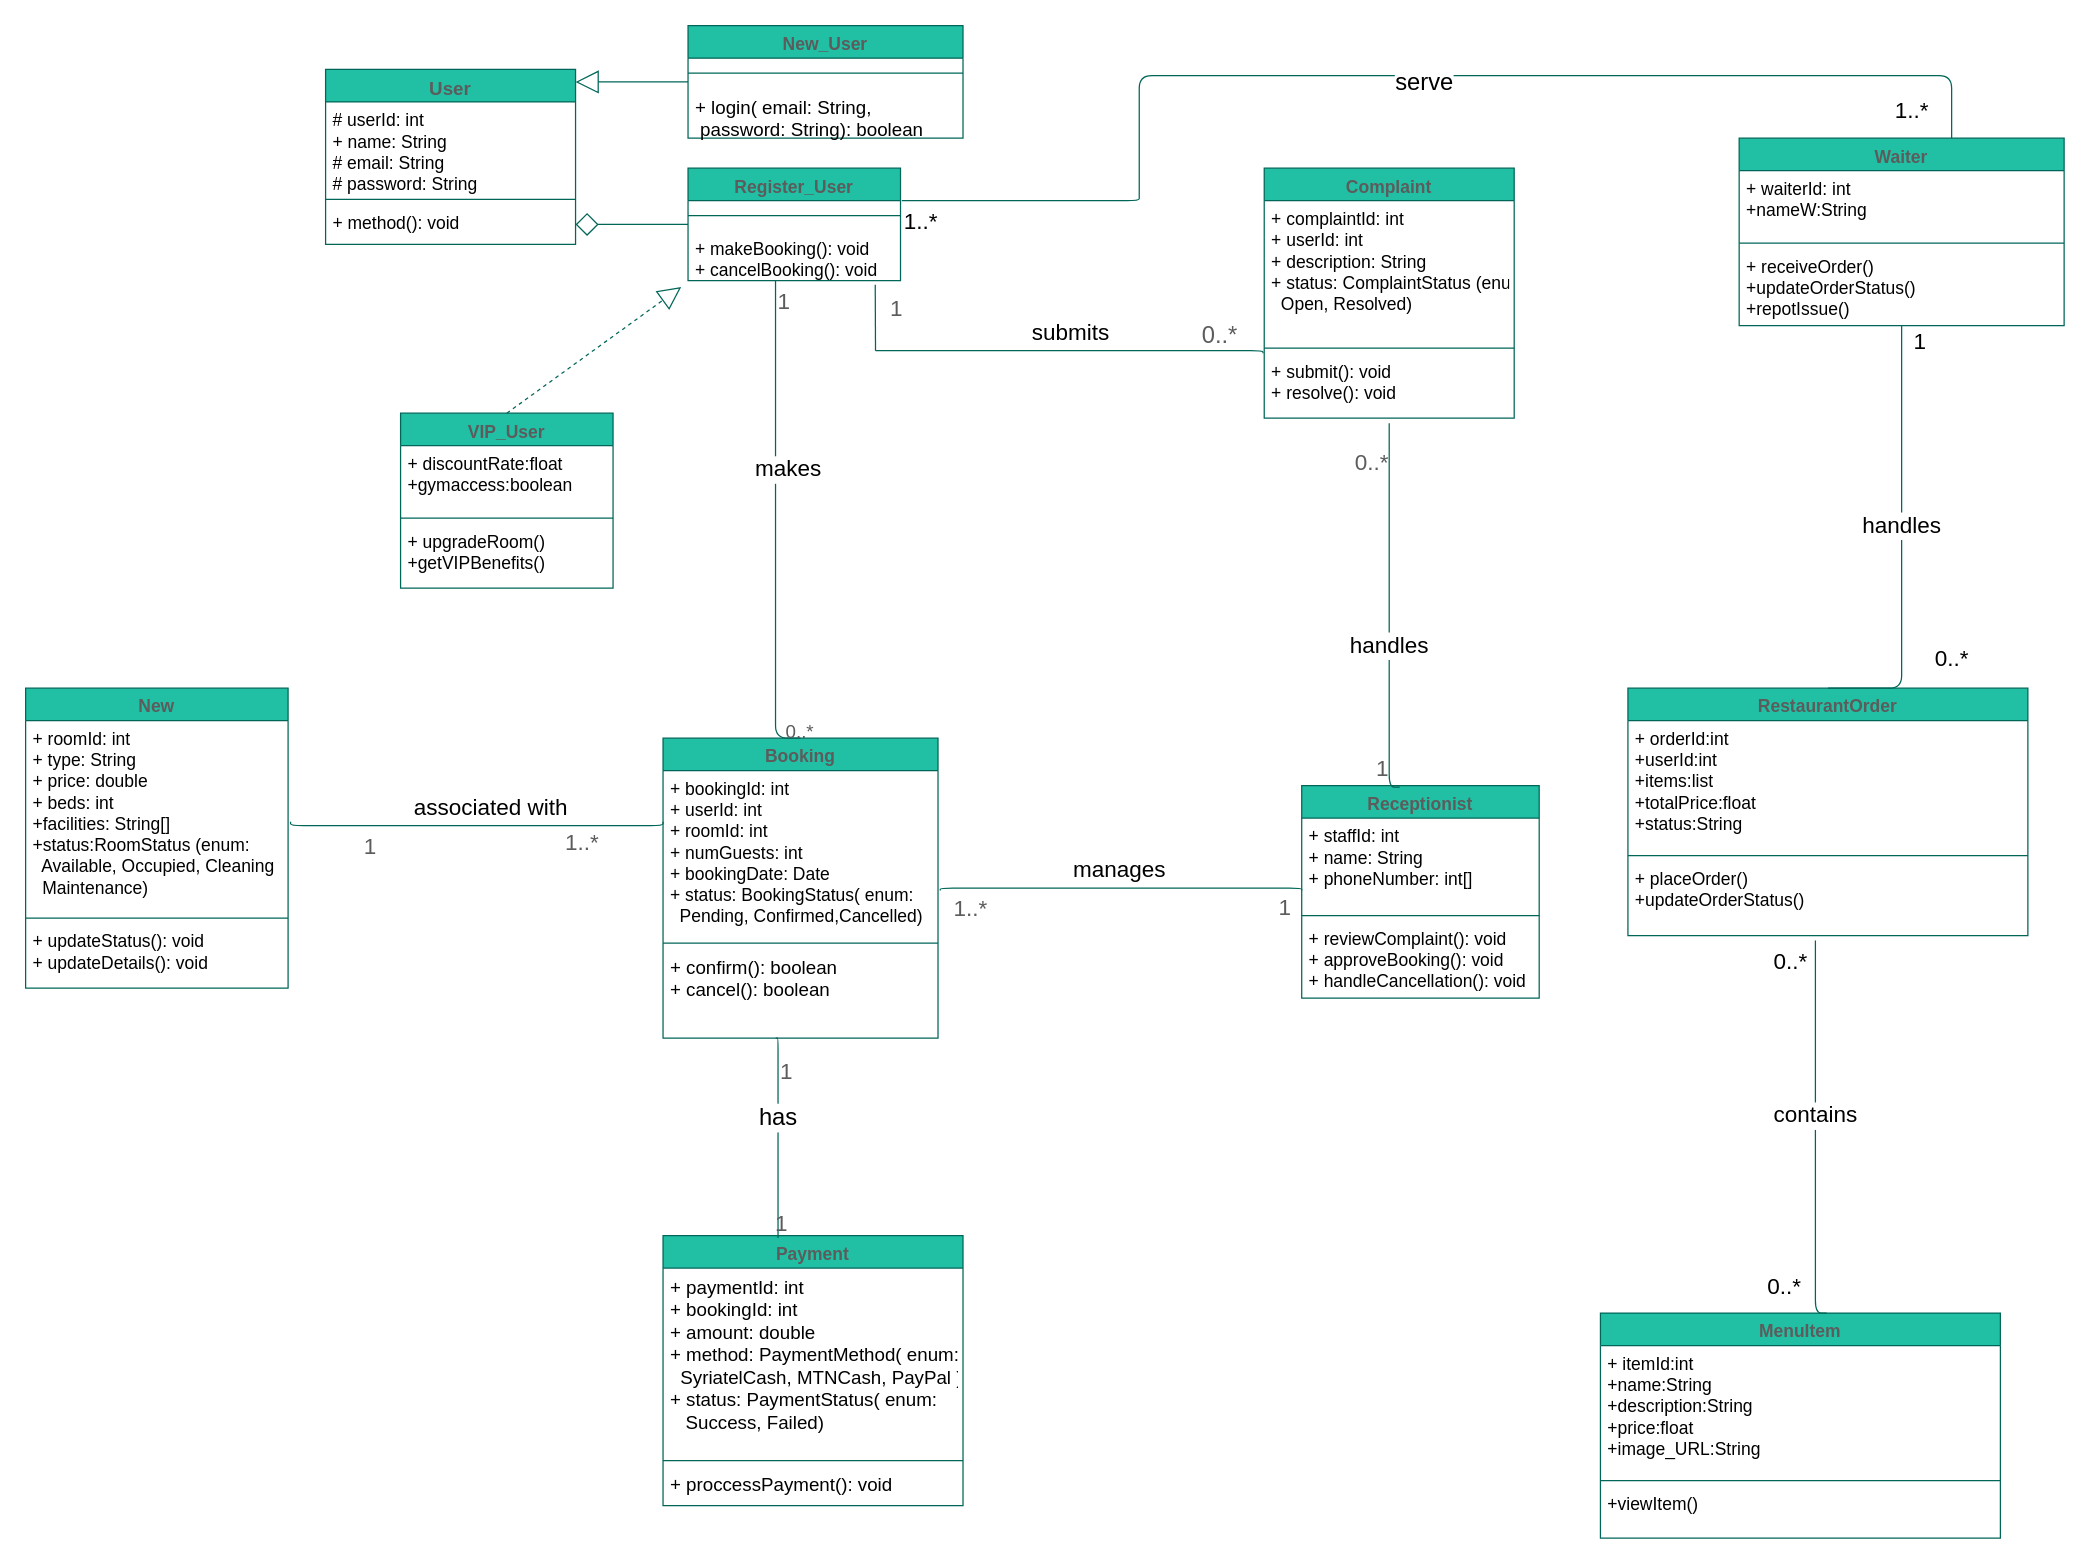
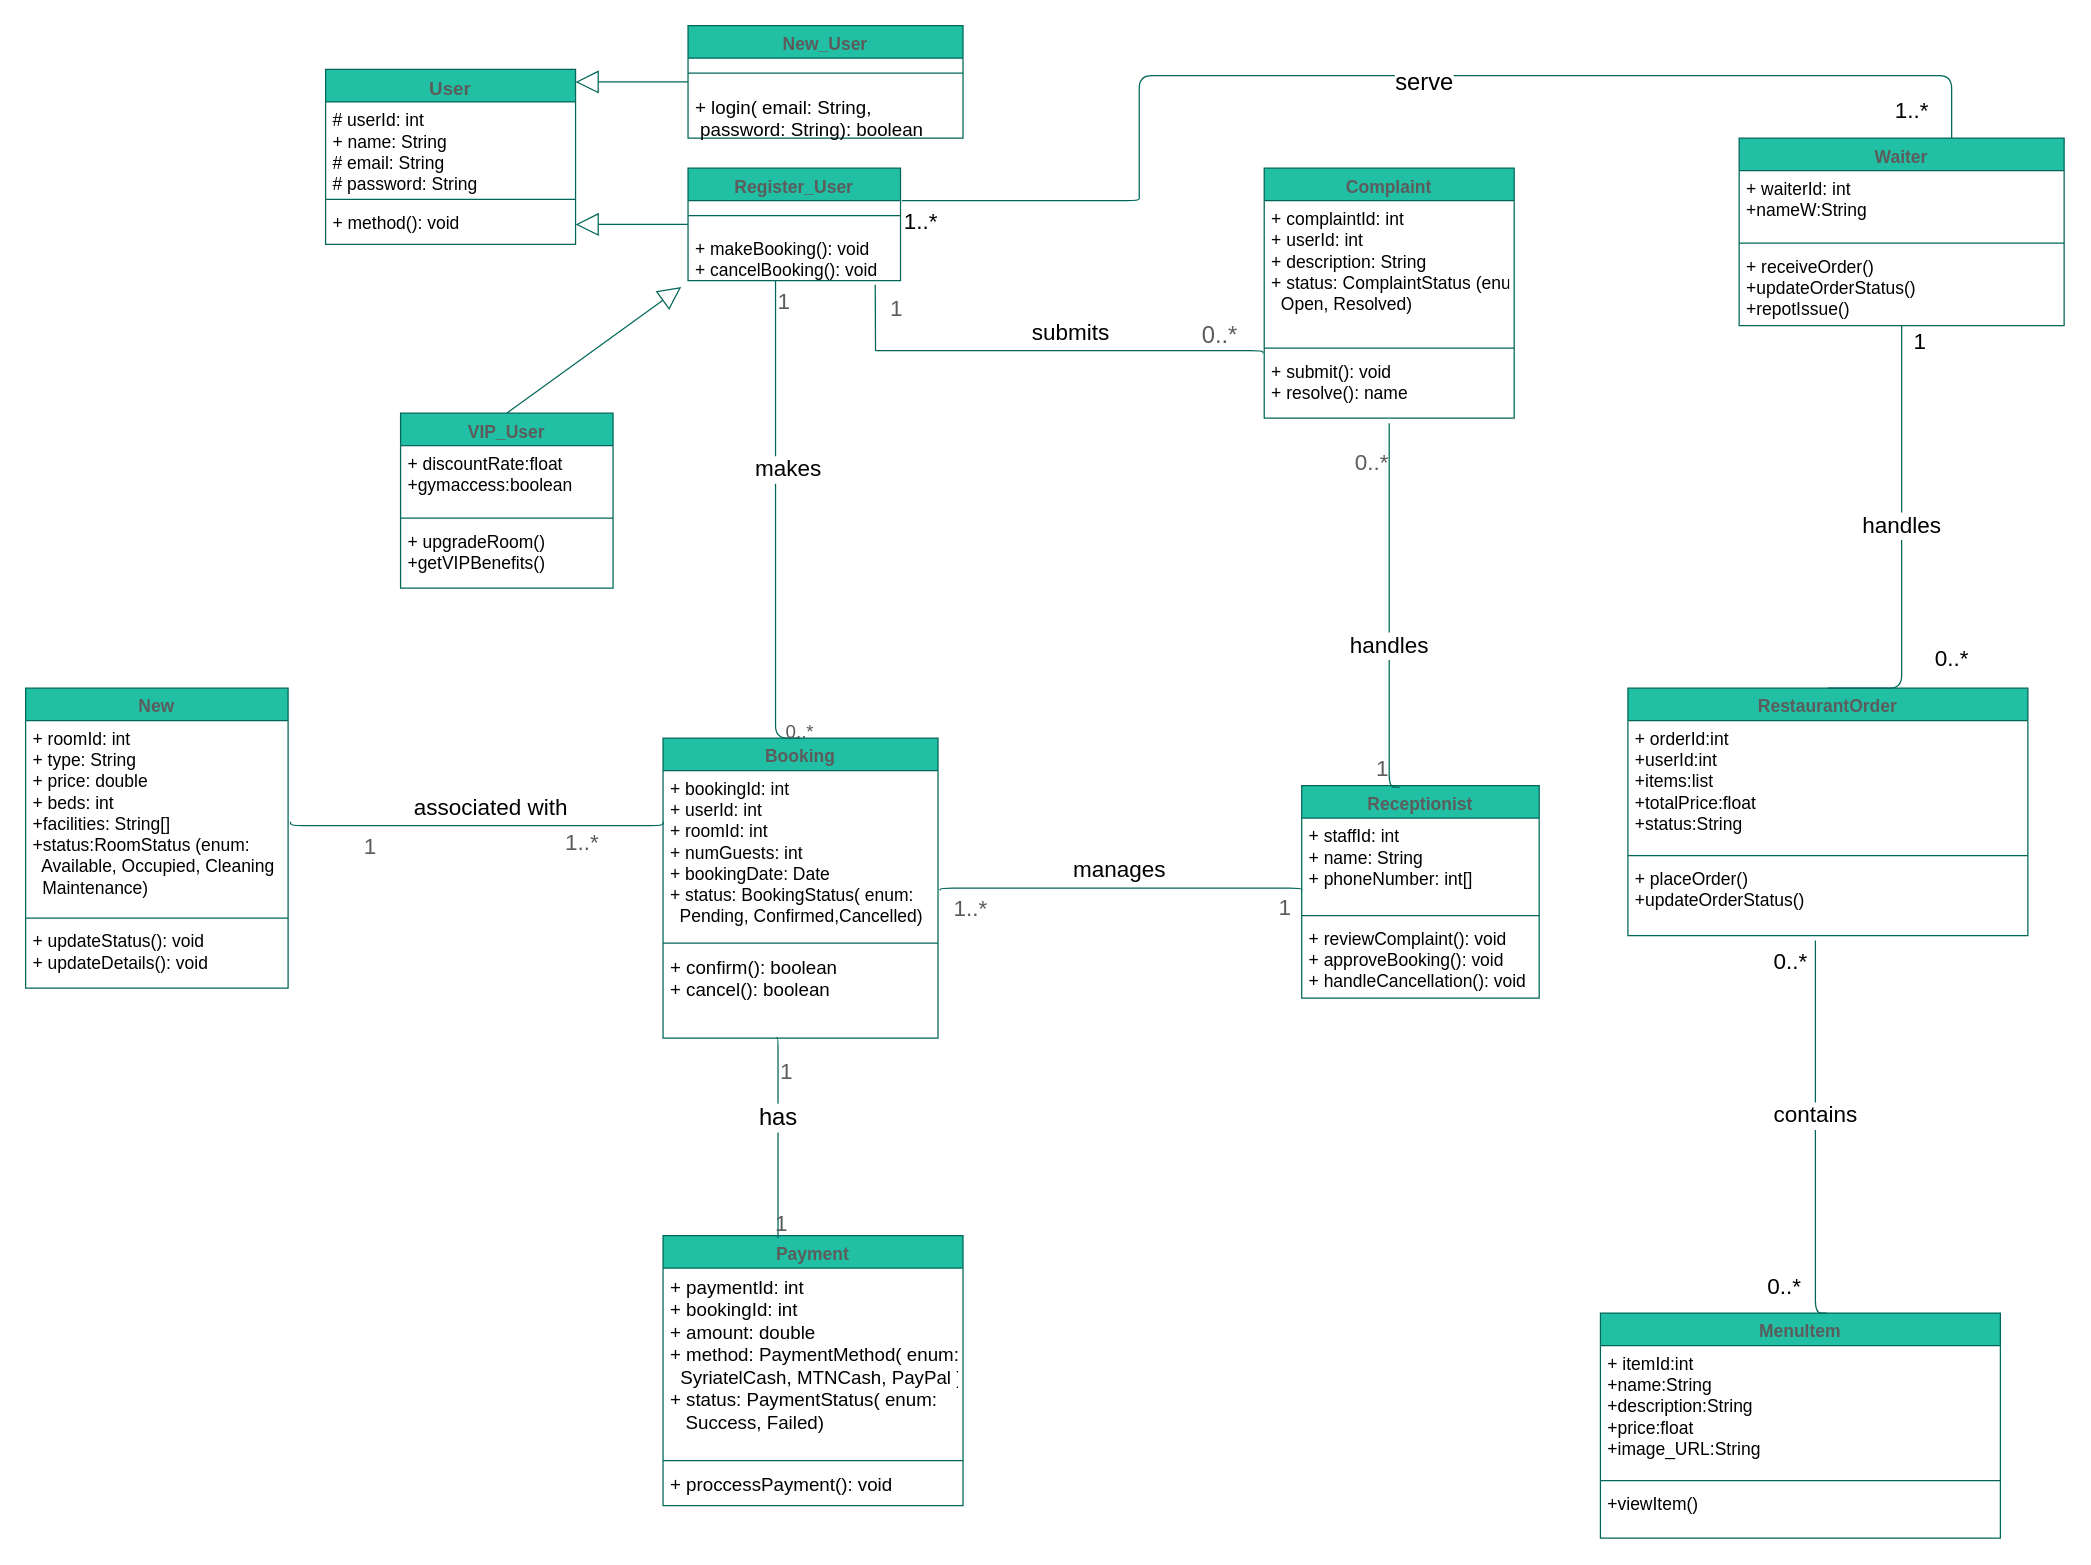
edge "Register_User" -> "+ method(): void": arrowhead diamond -> block
edge "VIP_User" -> "+ makeBooking(): void + cancelBooking(): void": style dashed -> solid
node "+ submit(): void + resolve(): void": label "+ submit(): void + resolve(): void" -> "+ submit(): void + resolve(): name"
